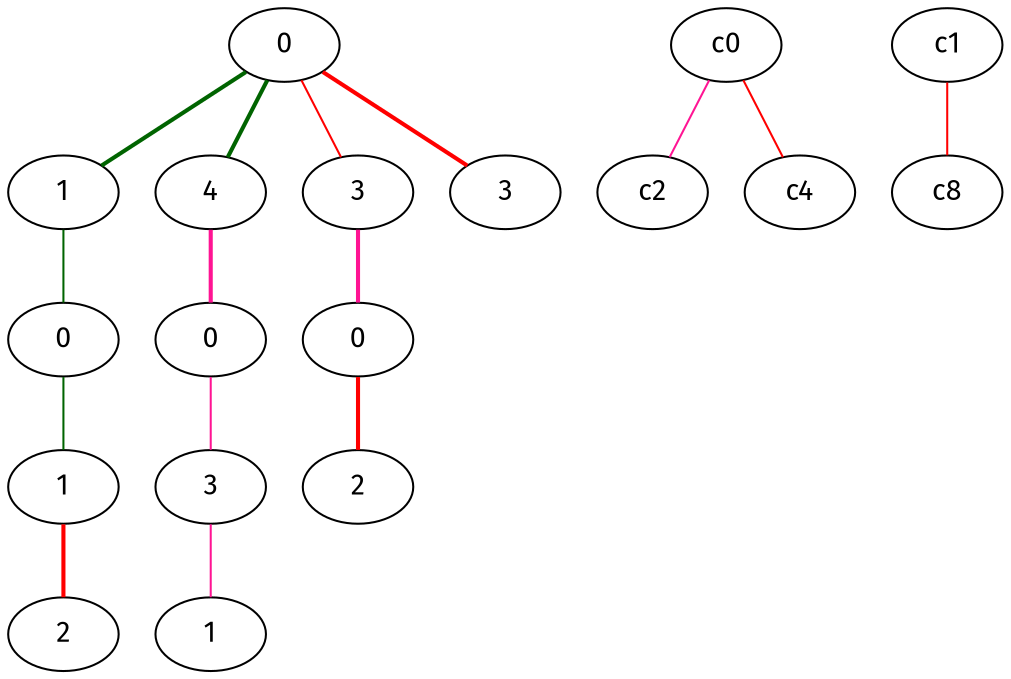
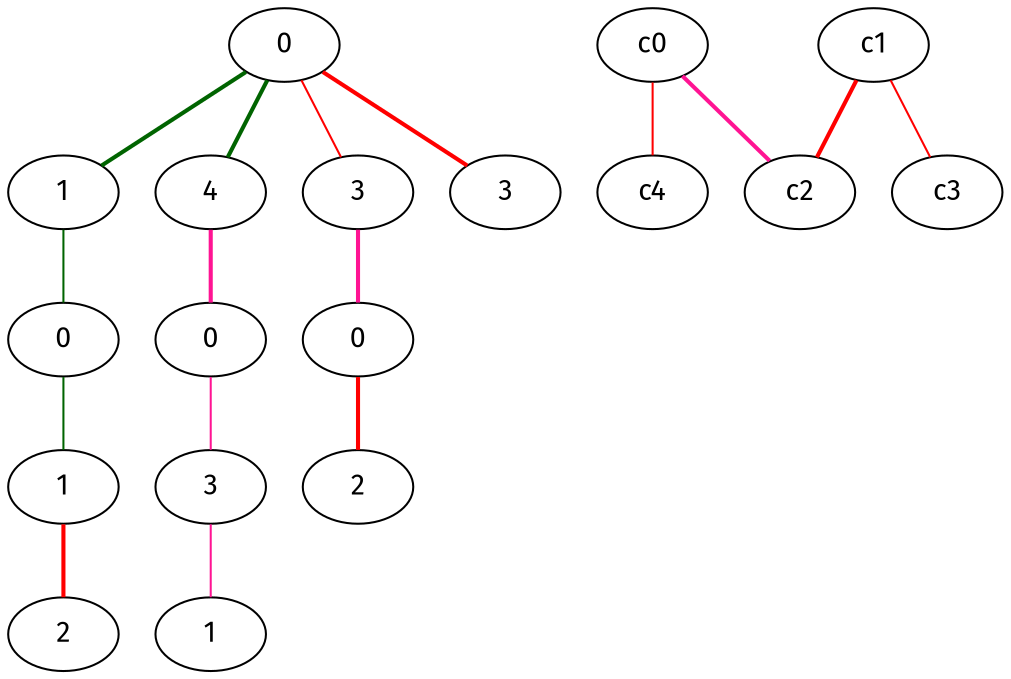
edge "c0" -- "c2": style solid -> bold
edge "c1" -- "c2": added
node "c8": label "c8" -> "c3"
